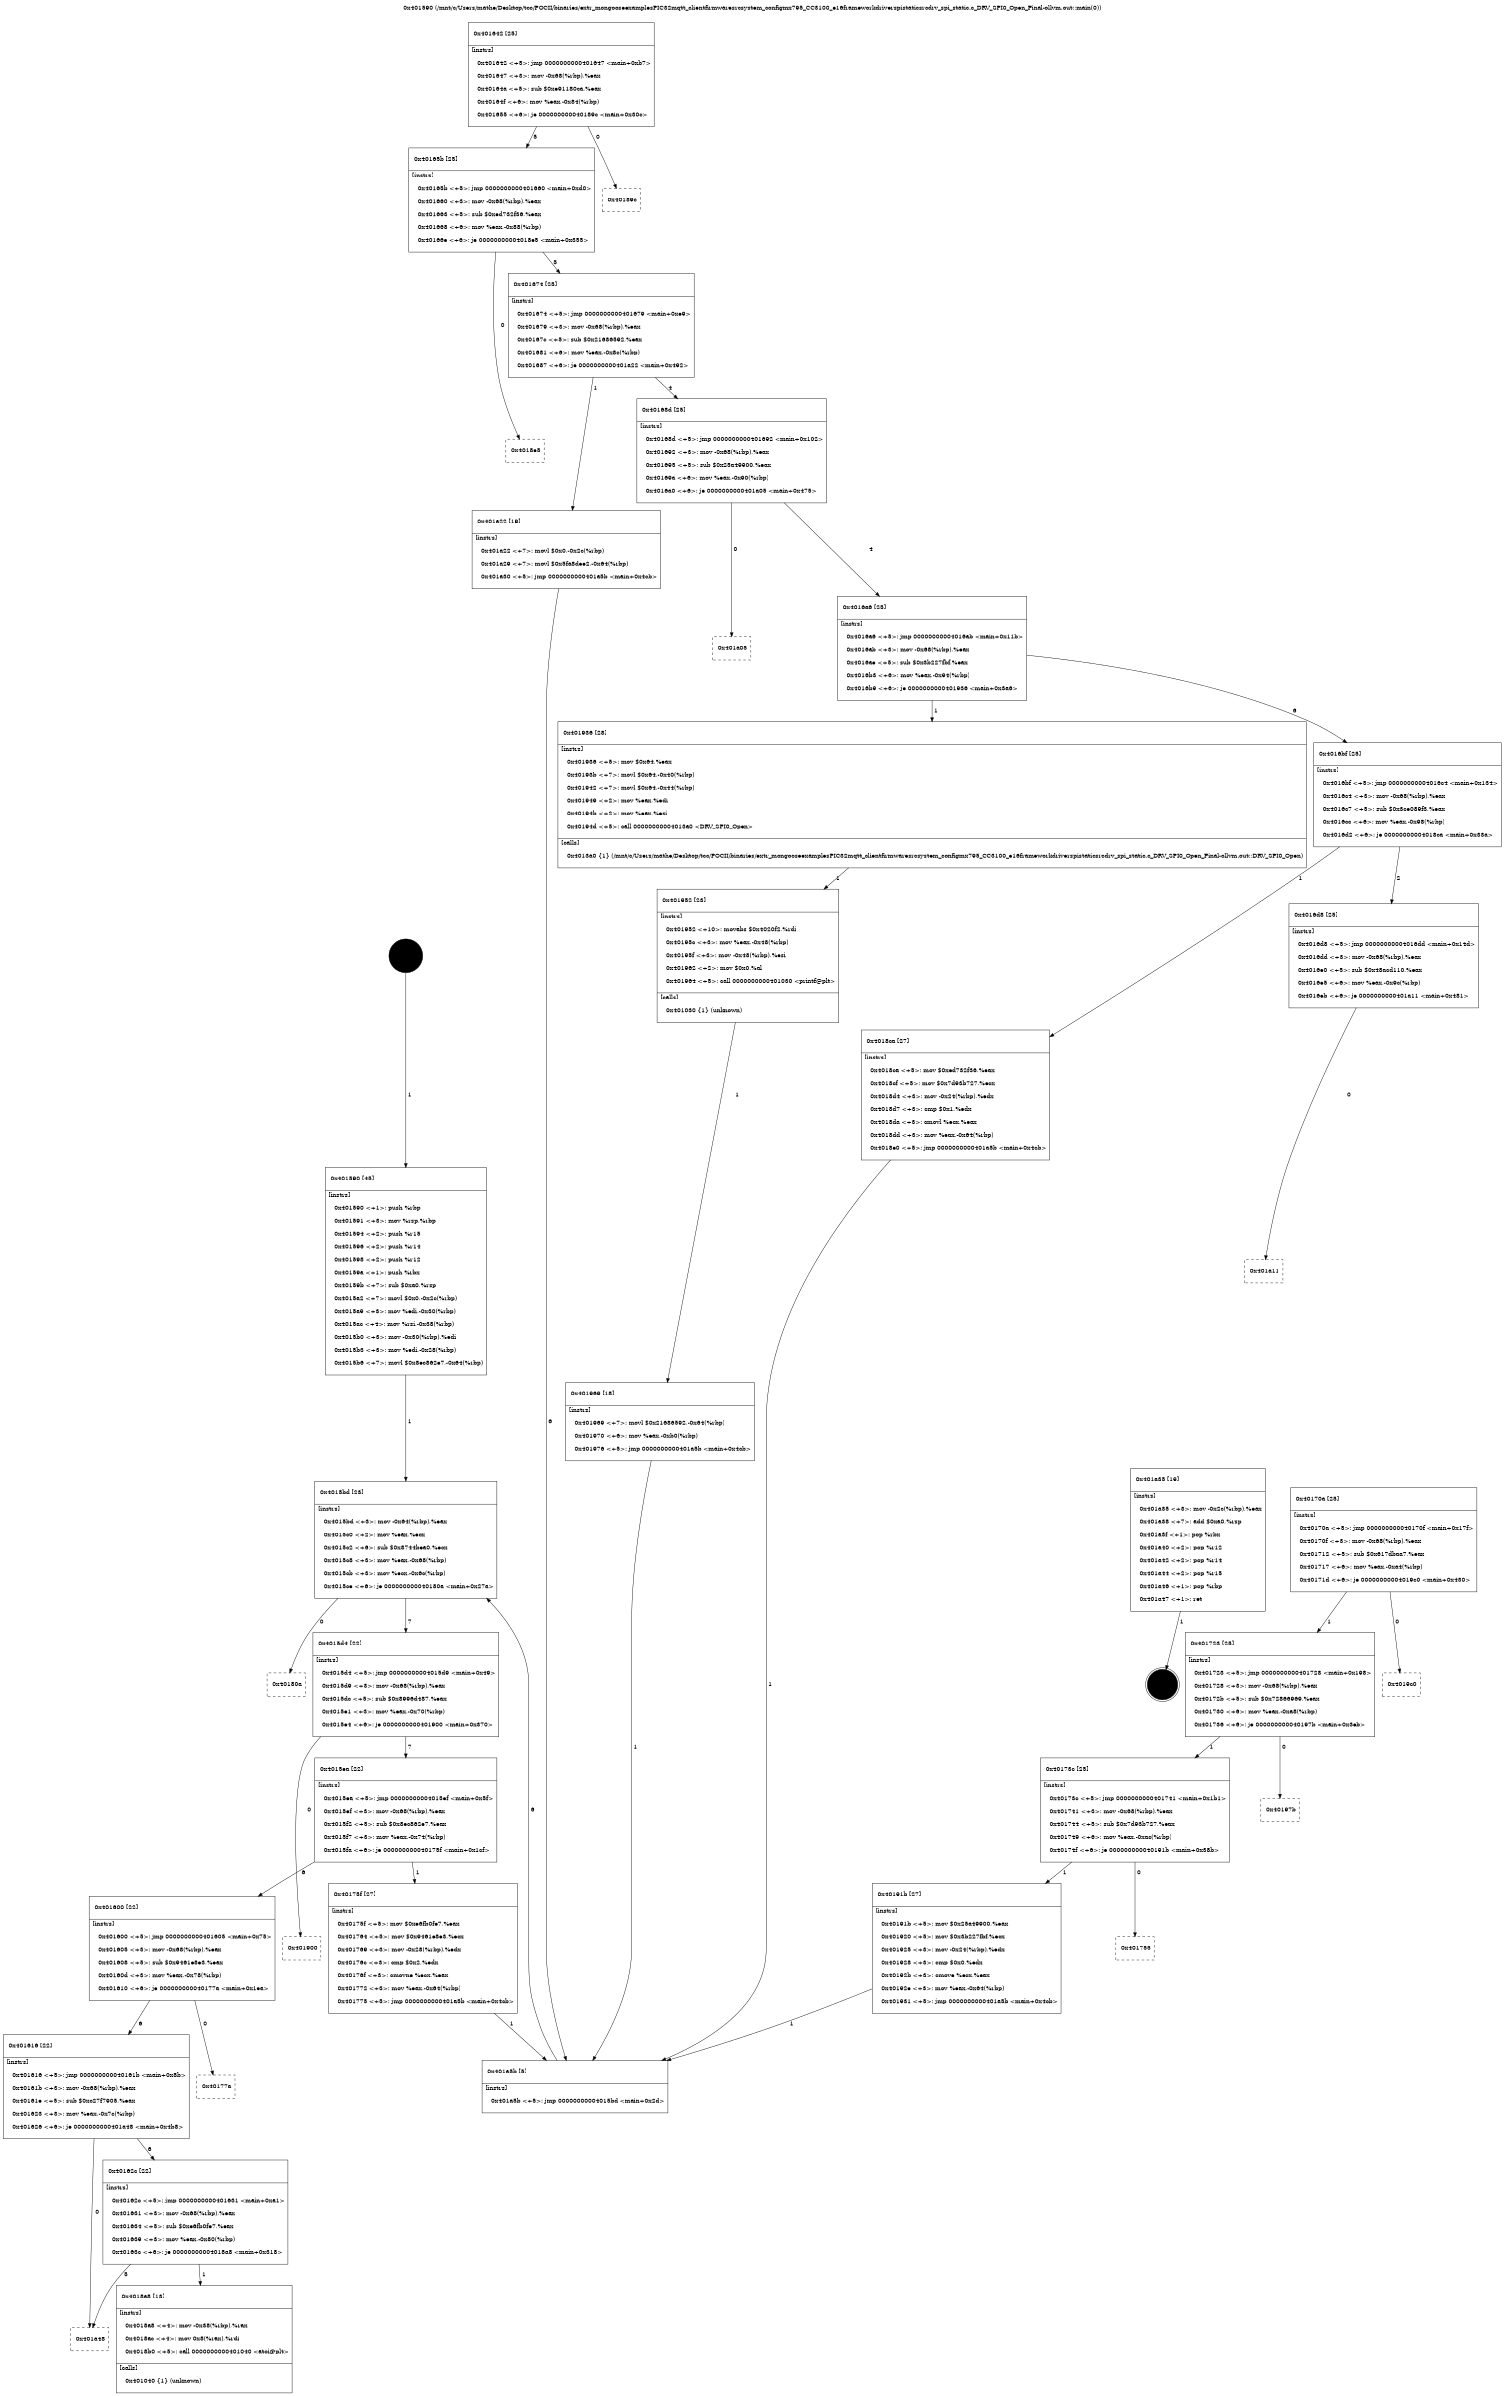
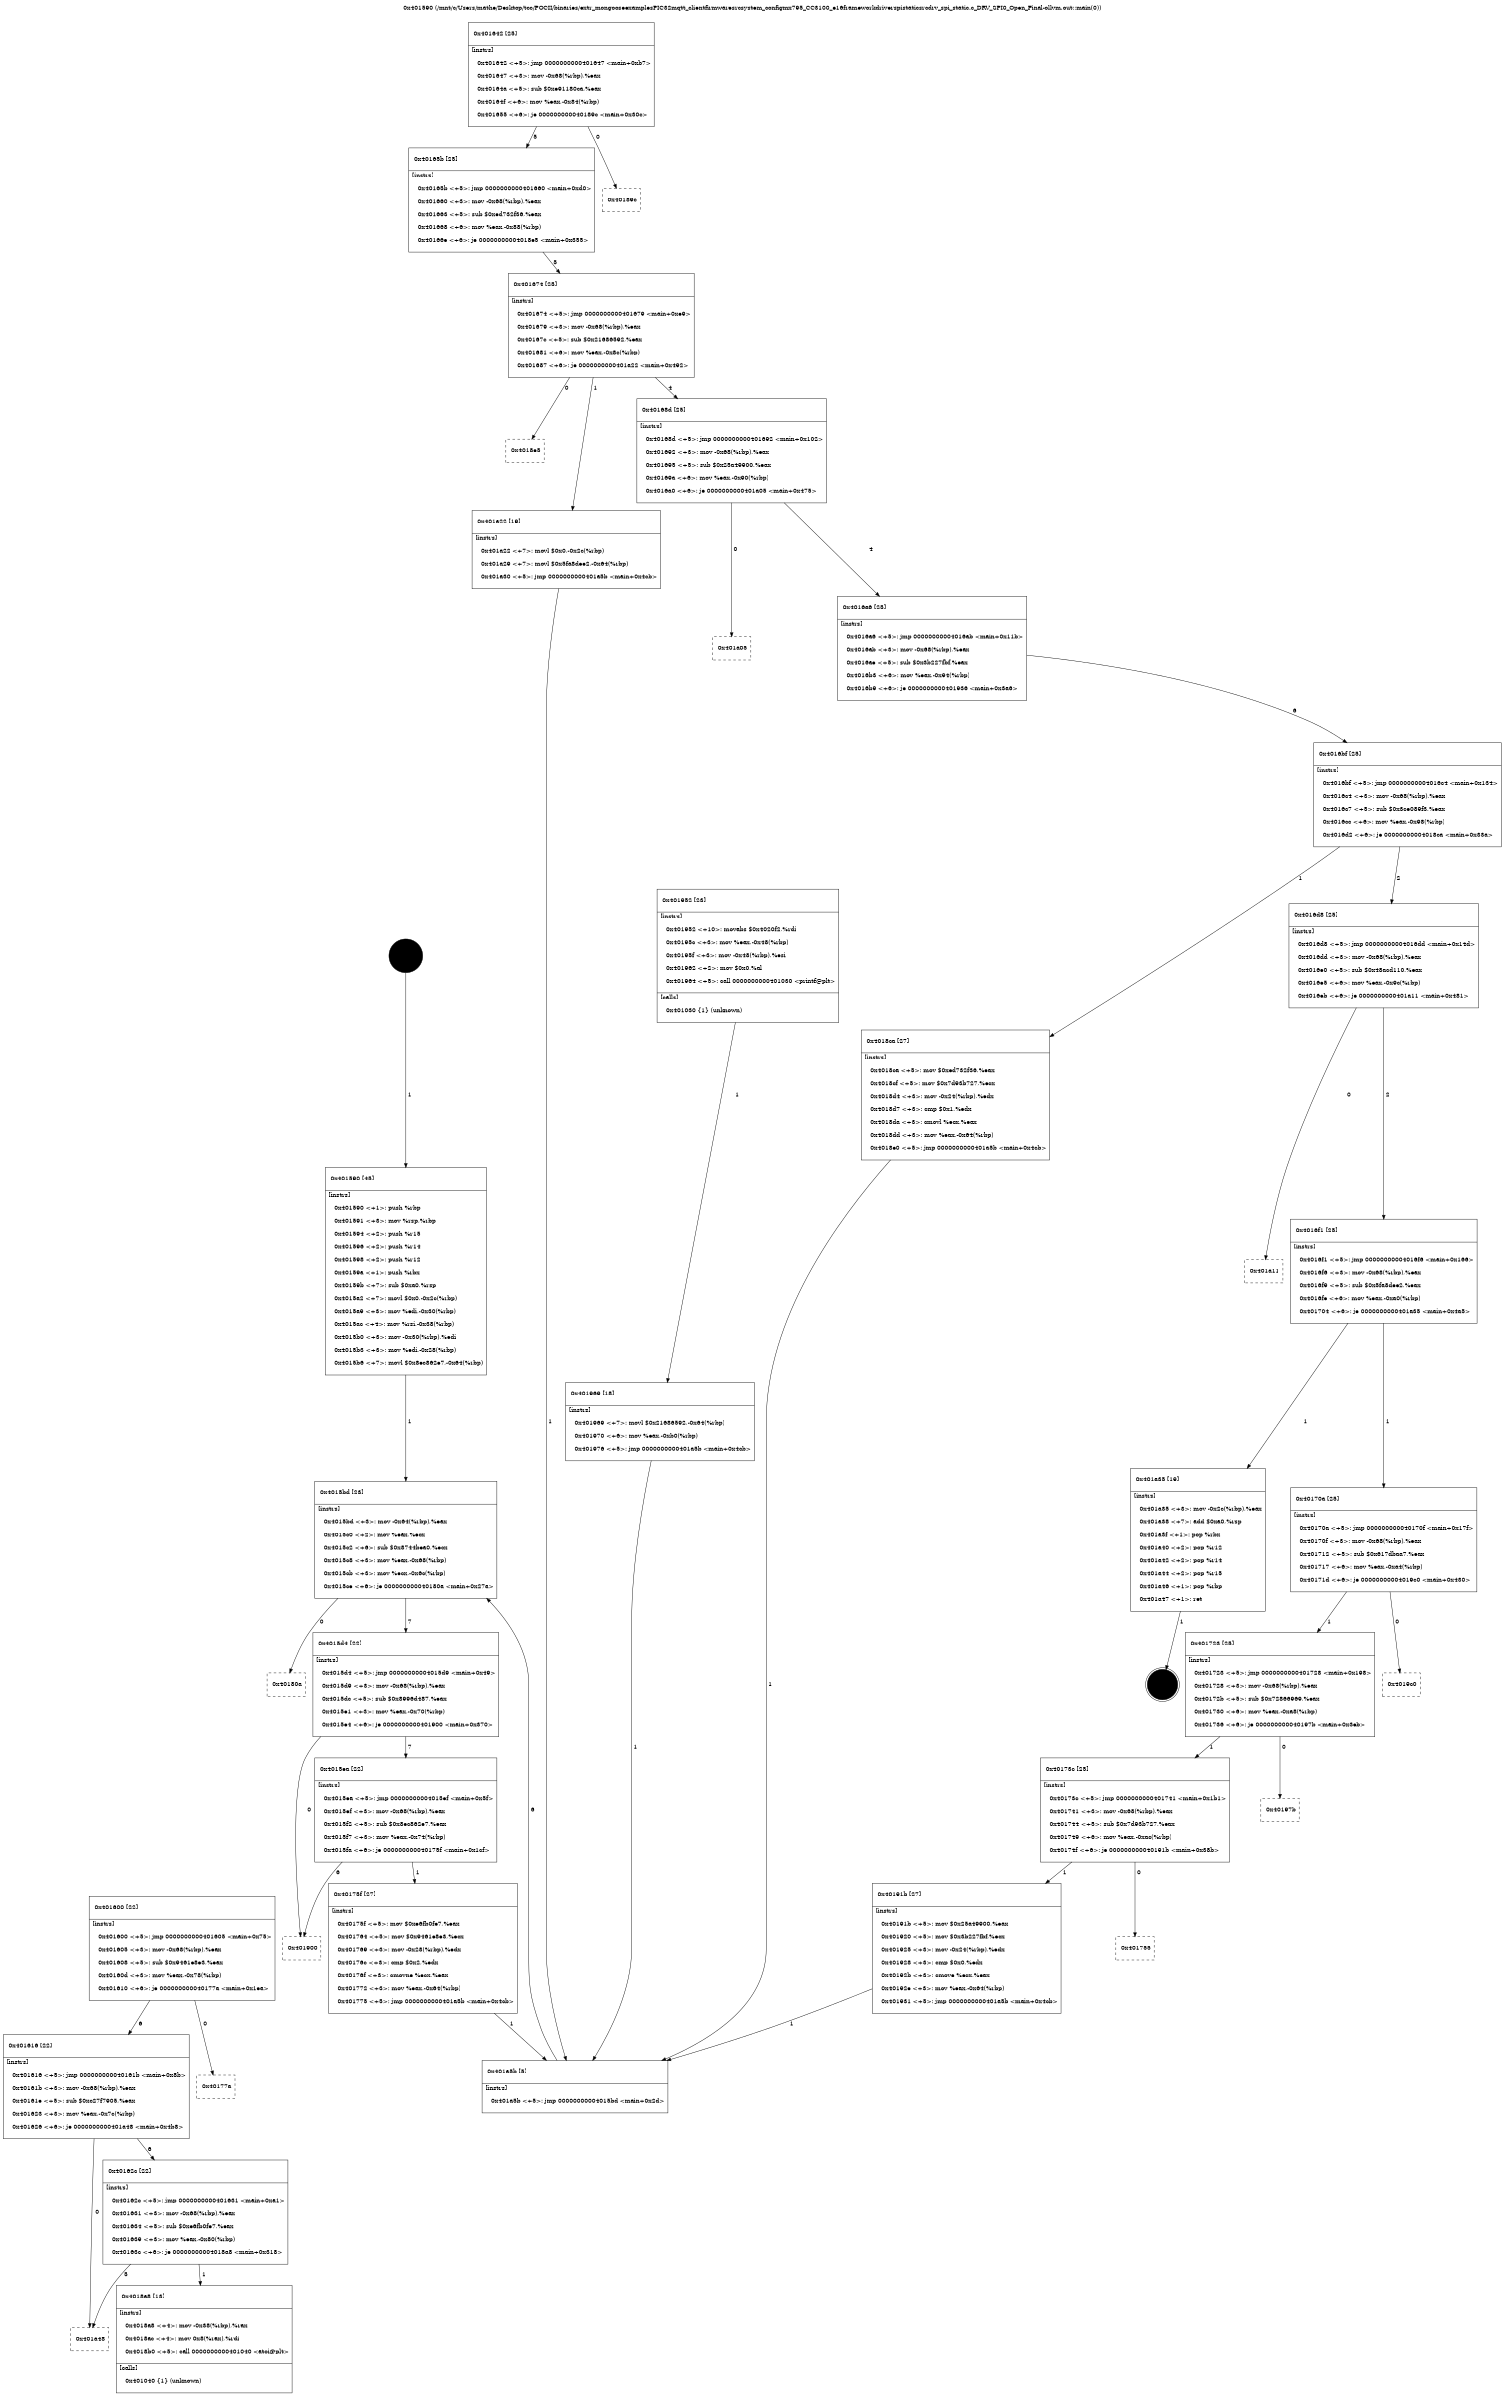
edge "0x40165b [25]" -> "0x4018e5": now "0x401674 [25]" -> "0x4018e5"
node "0x401936 [28]": removed
node "0x4016f1 [25]": added
edge "0x401a22 [19]" -> "0x401a5b [5]": label " 6" -> " 1"
edge "0x4015ea [22]" -> "0x401600 [22]": now "0x4015ea [22]" -> "0x401900"
